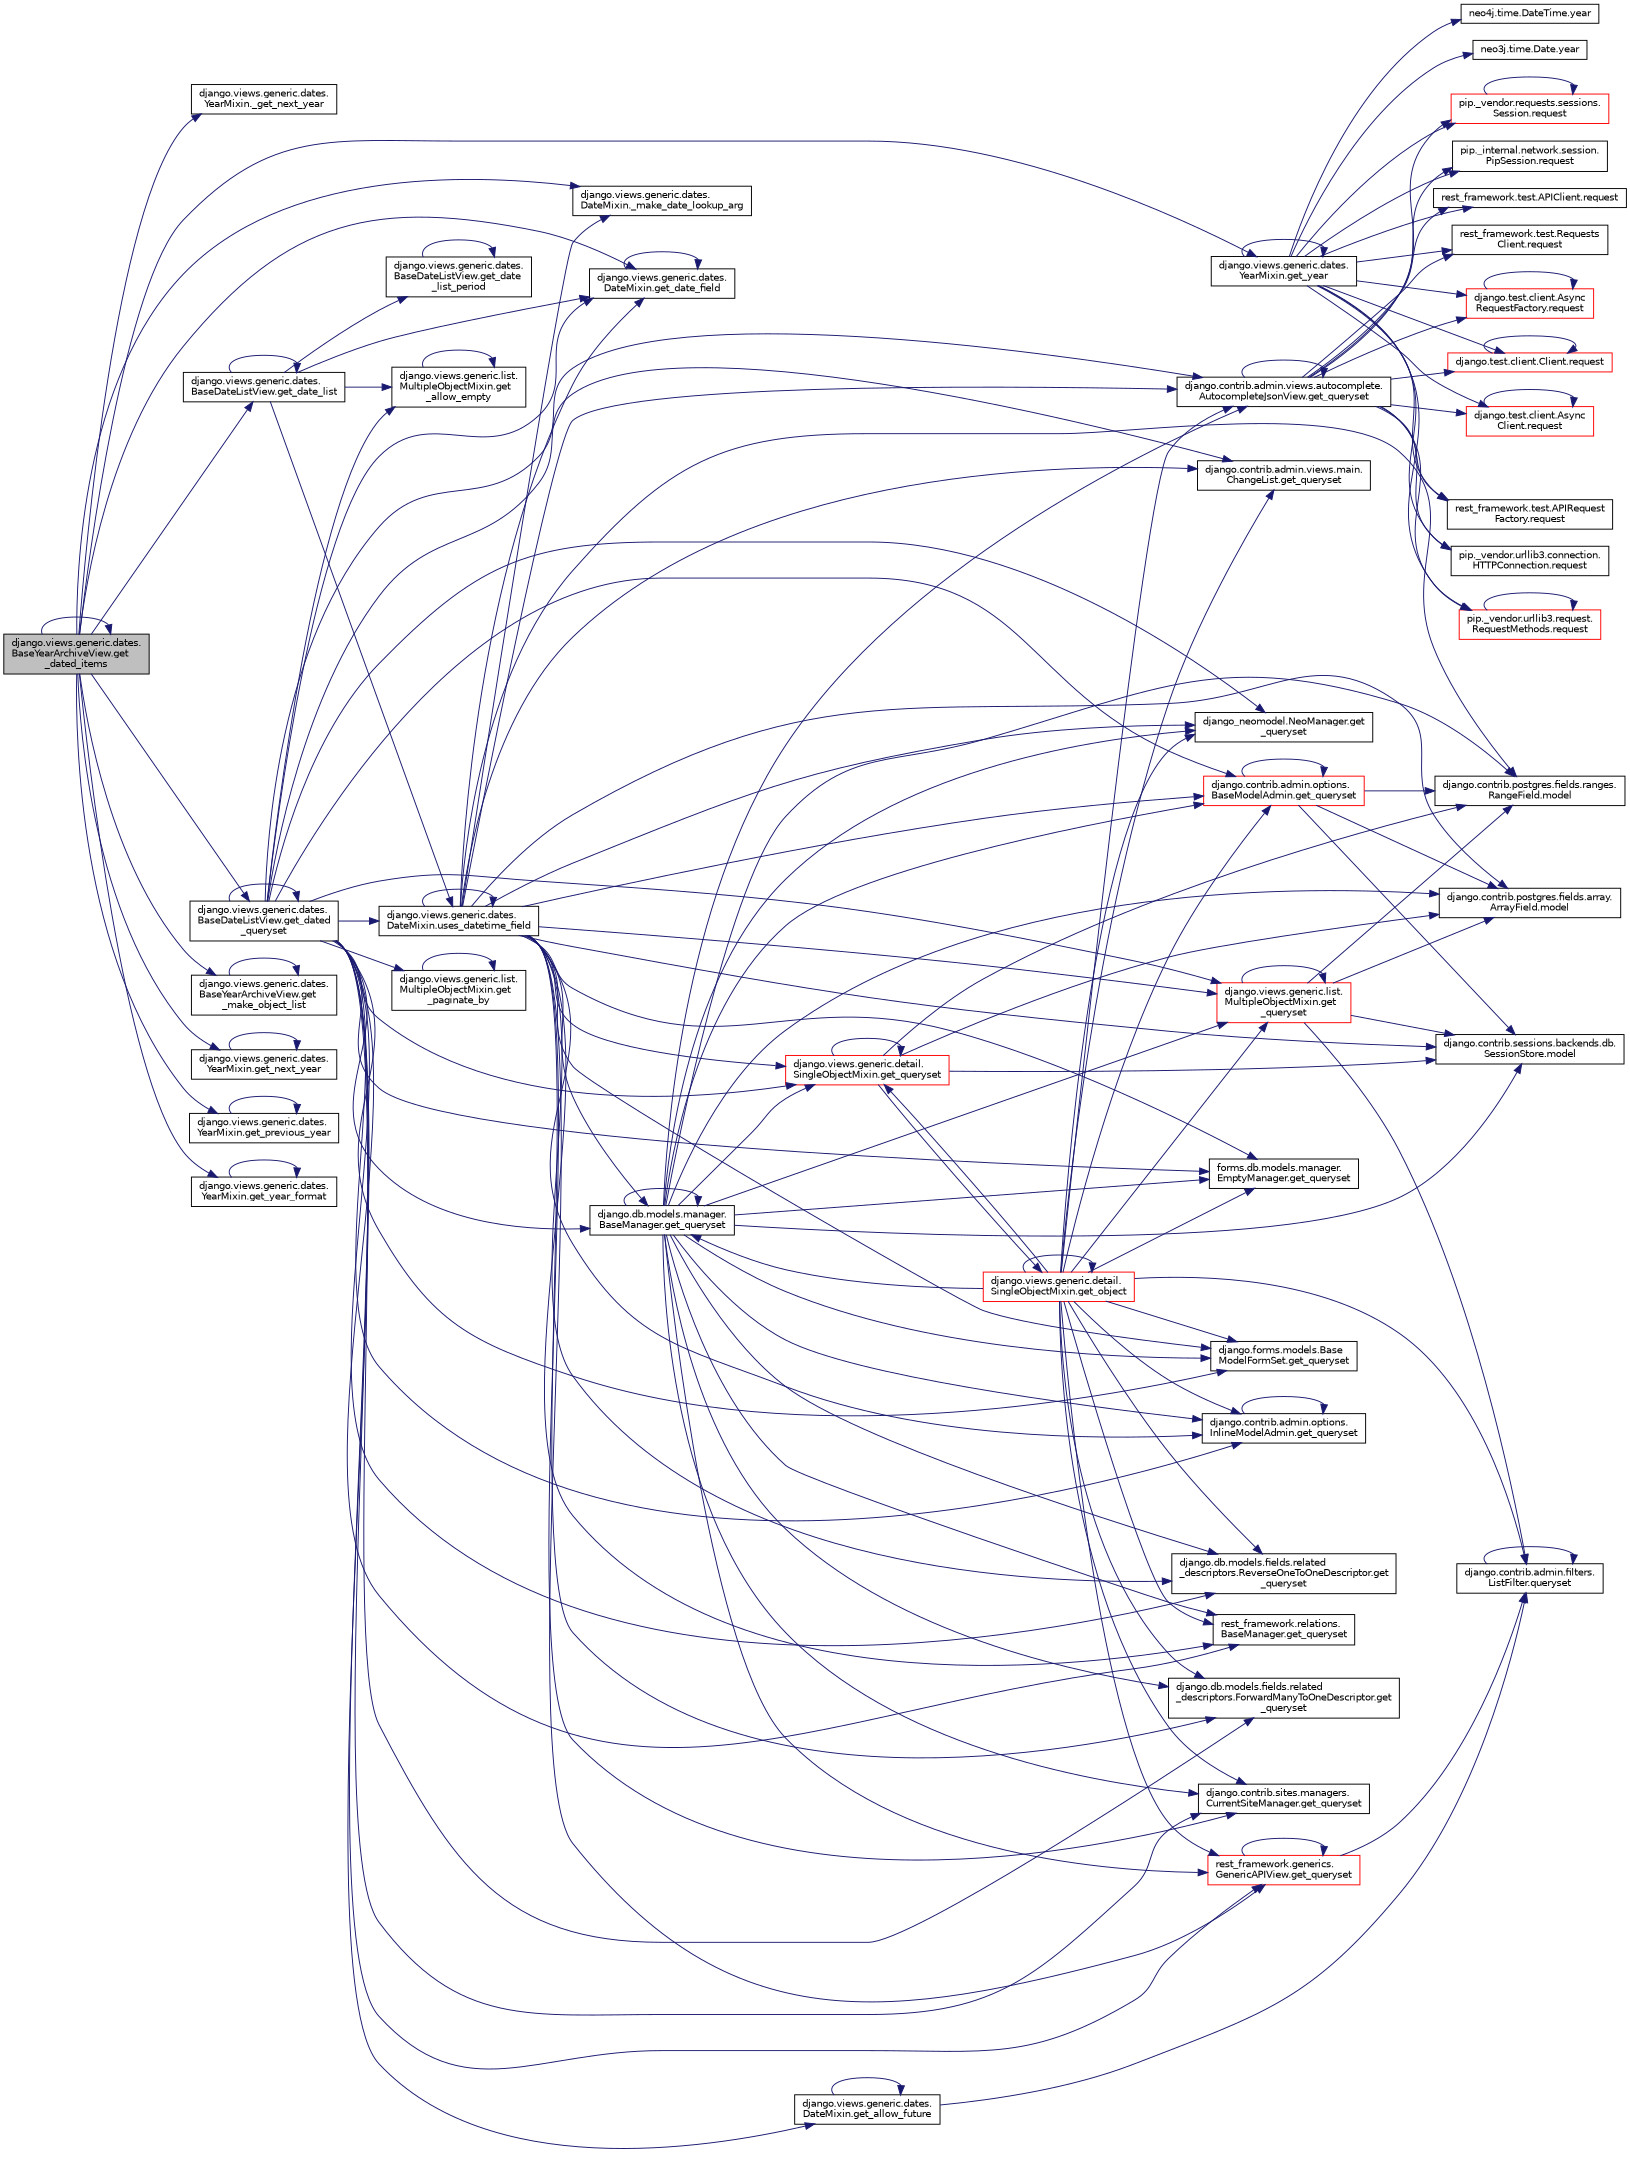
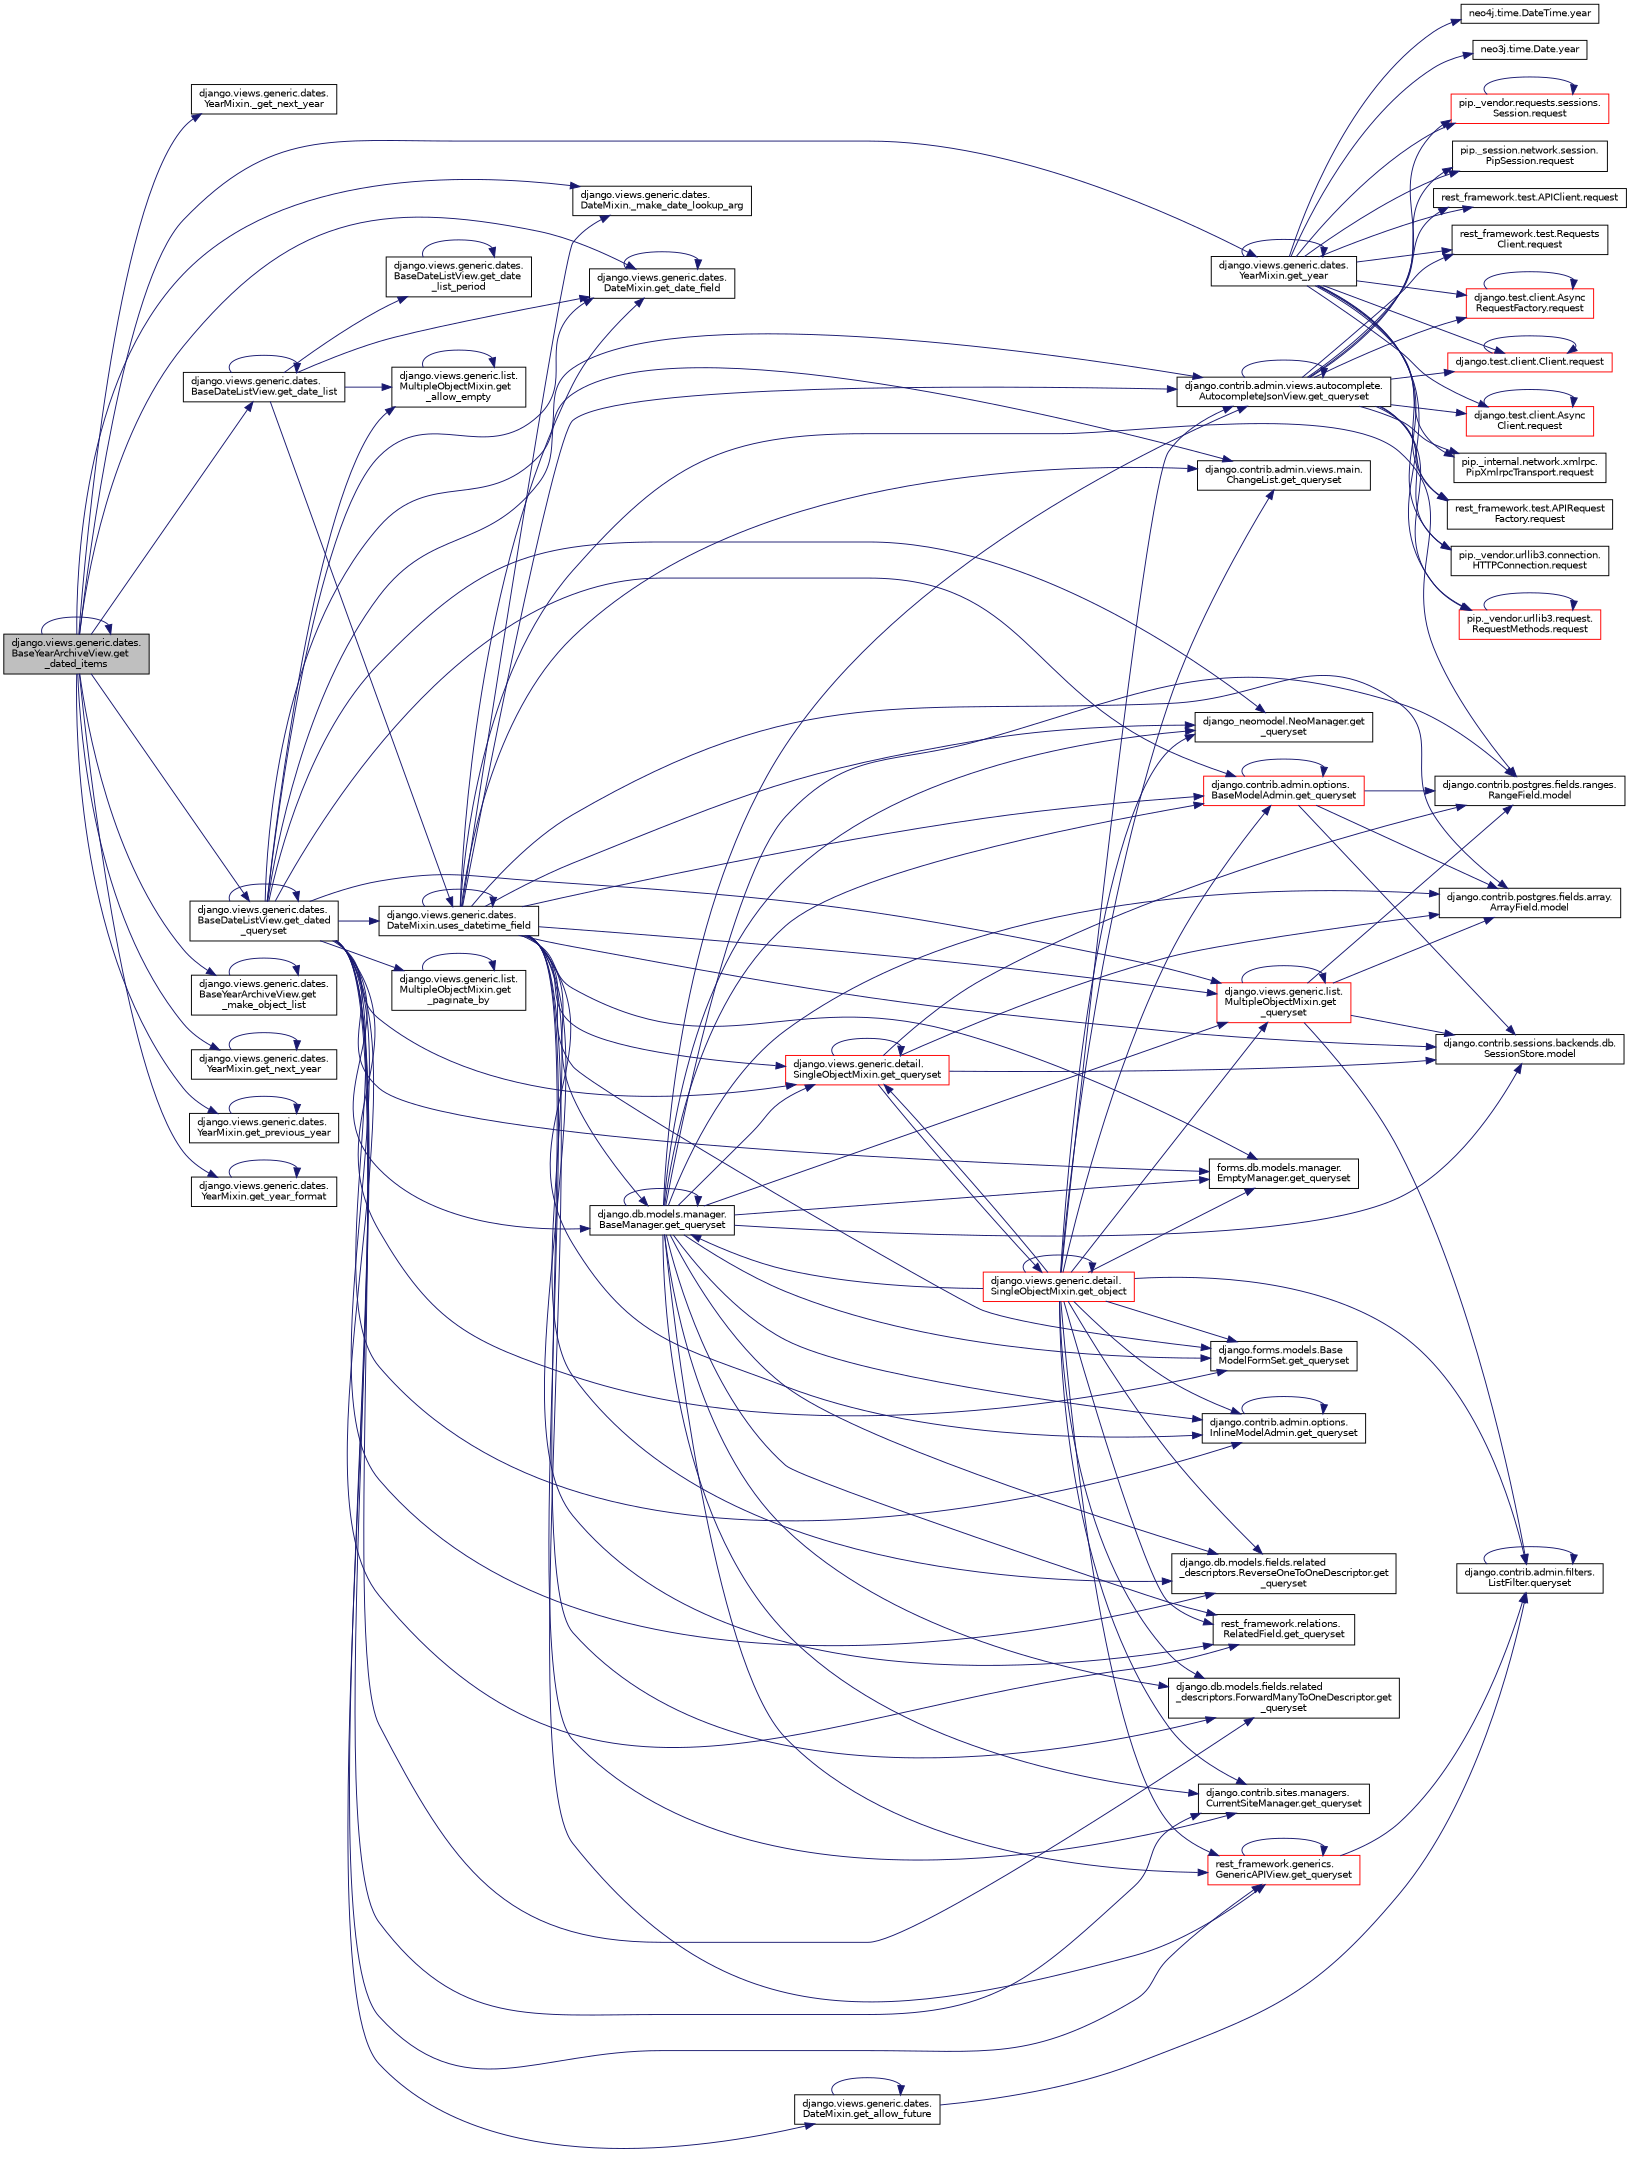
node "pip._internal.network.session. PipSession.request": label "pip._internal.network.session. PipSession.request" -> "pip._session.network.session. PipSession.request"
node "pip._internal.network.xmlrpc. PipXmlrpcTransport.request": added
node "rest_framework.relations. BaseManager.get_queryset": label "rest_framework.relations. BaseManager.get_queryset" -> "rest_framework.relations. RelatedField.get_queryset"
